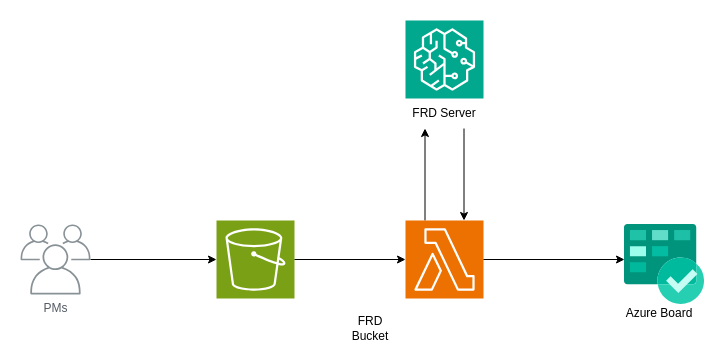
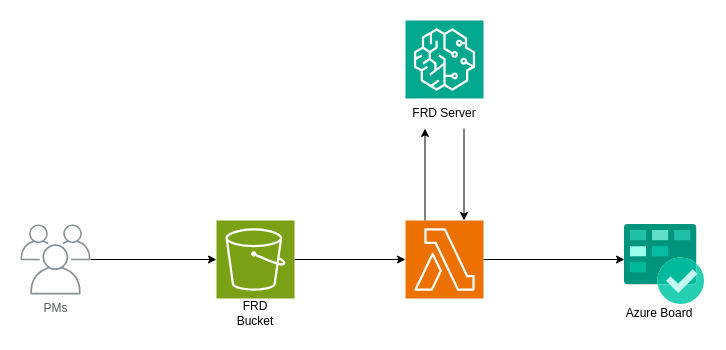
node "FRD Bucket": moved (371, 329) -> (256, 314)
